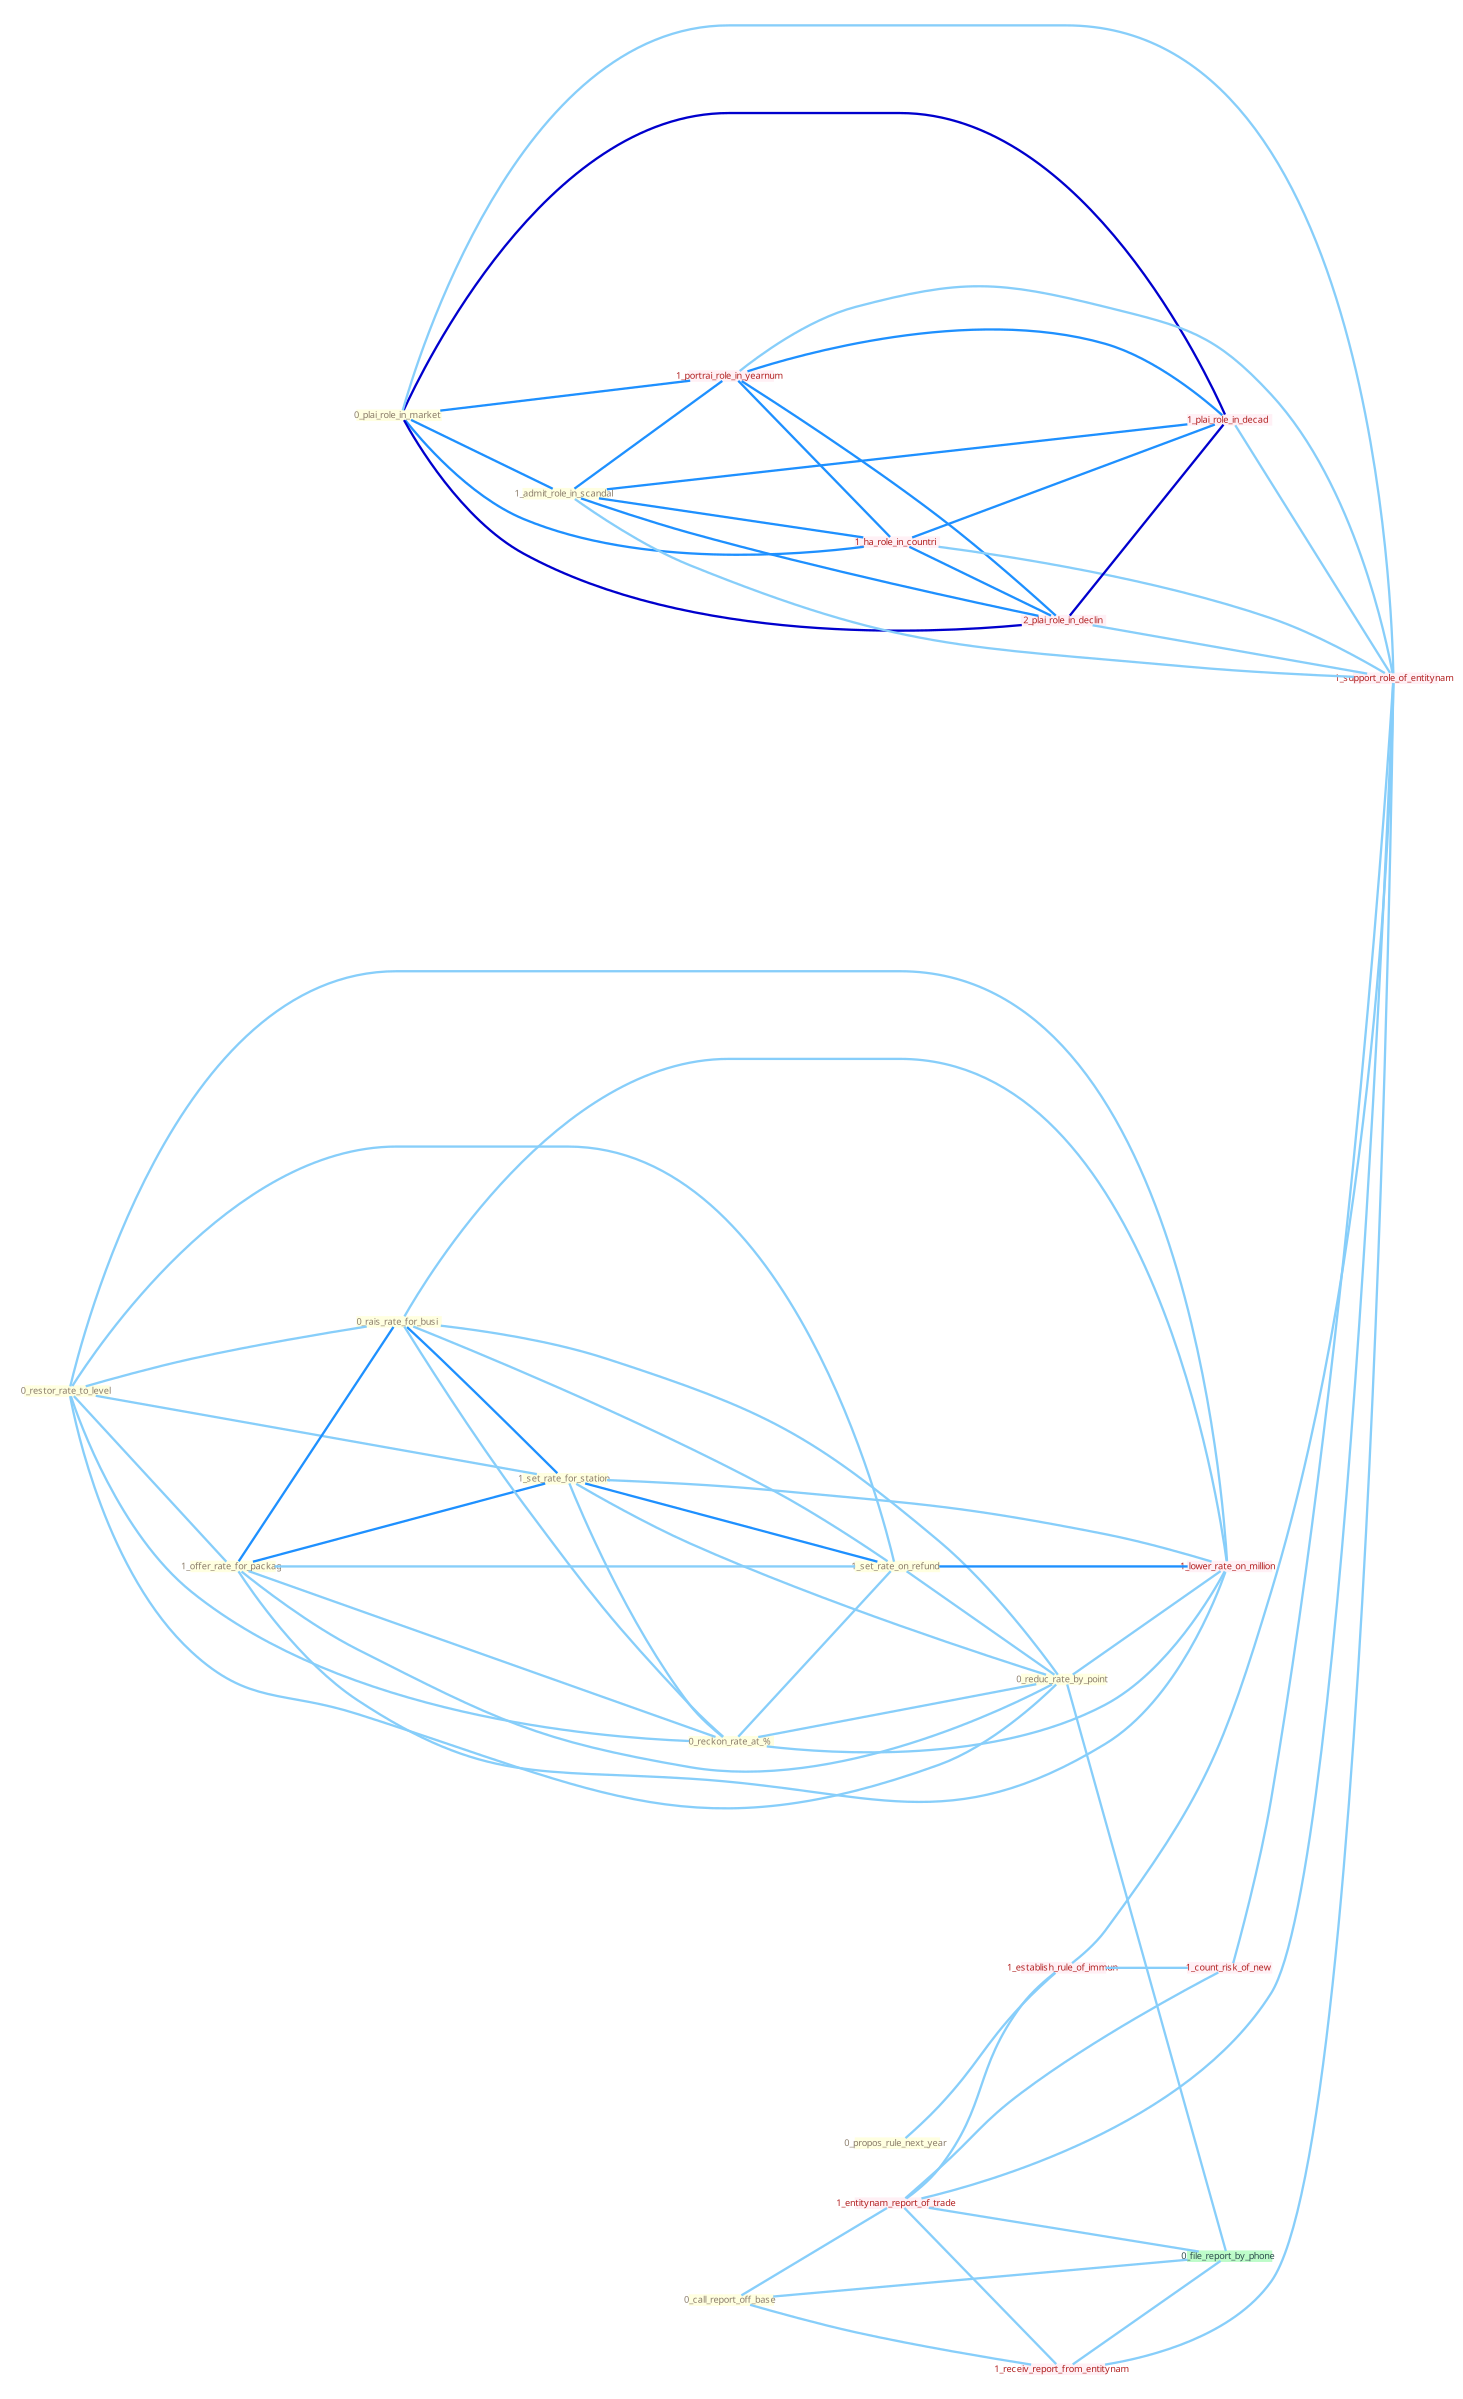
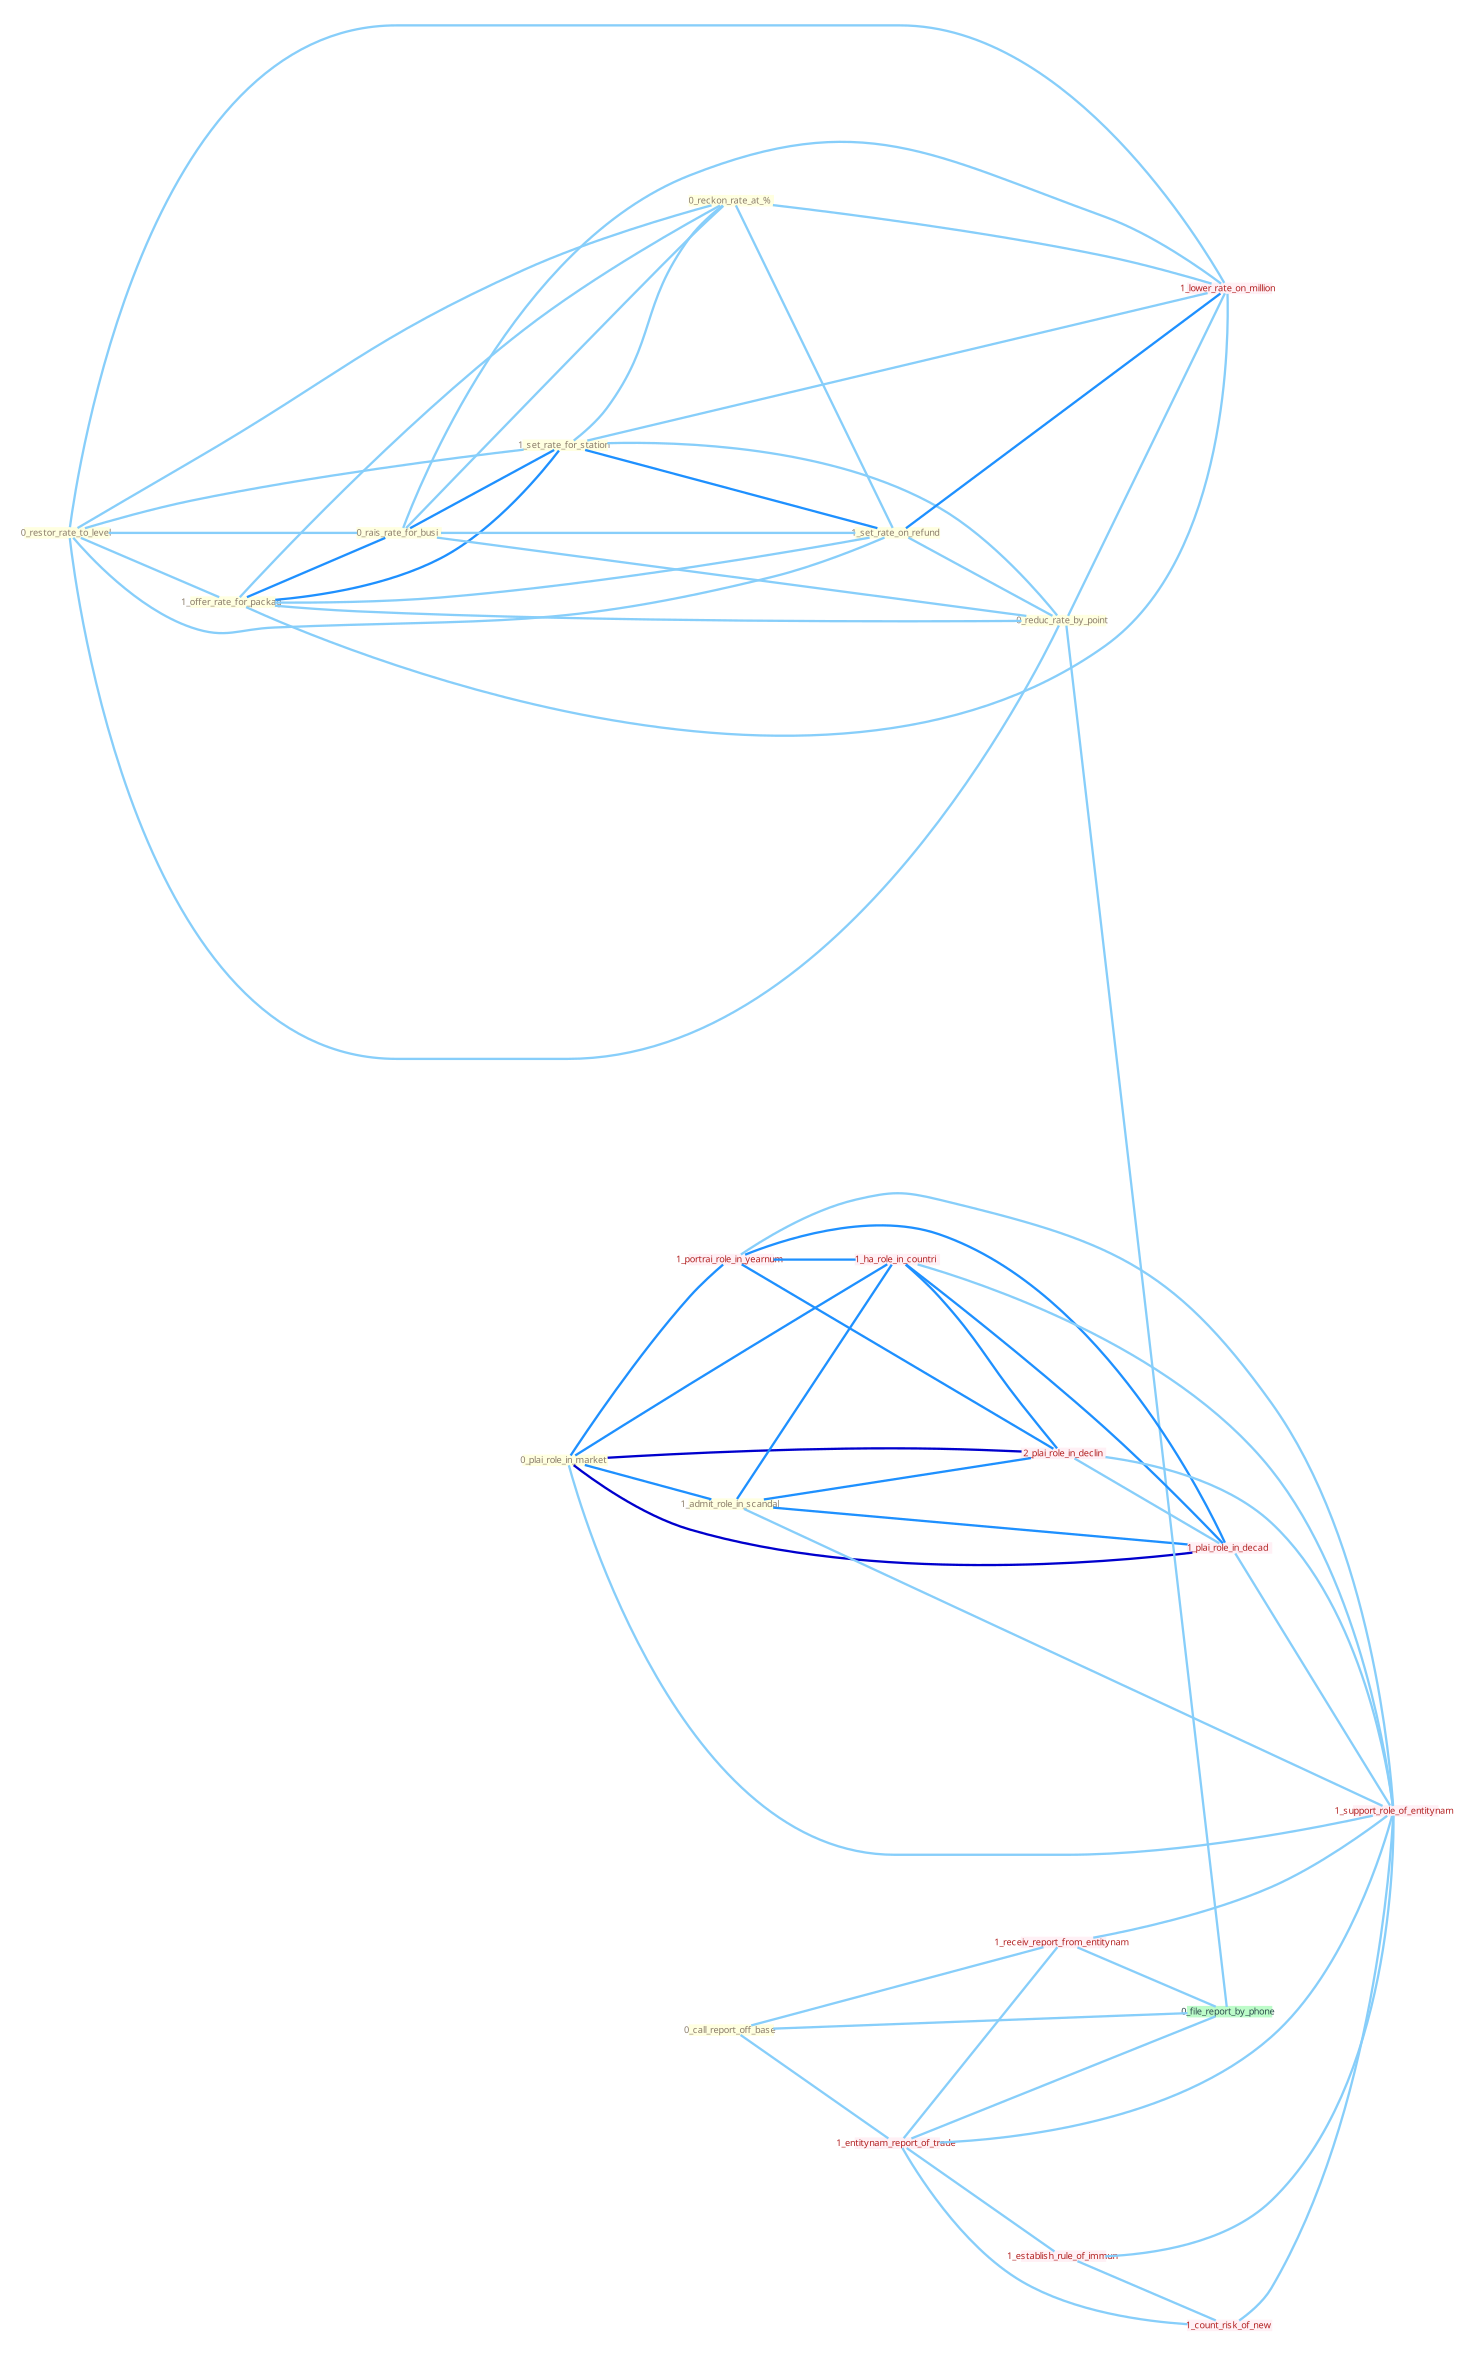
edge "1_portrai_role_in_yearnum" -- "1_admit_role_in_scandal": removed
edge "1_plai_role_in_decad" -- "2_plai_role_in_declin": color #0000cd -> #87cefa
edge "0_reduc_rate_by_point" -- "0_reckon_rate_at_%": removed
node "0_propos_rule_next_year": removed
